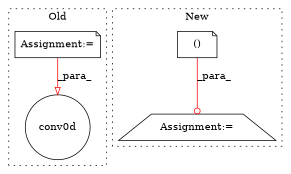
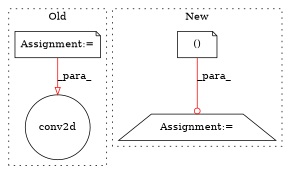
node "conv0d": label "conv0d" -> "conv2d"
